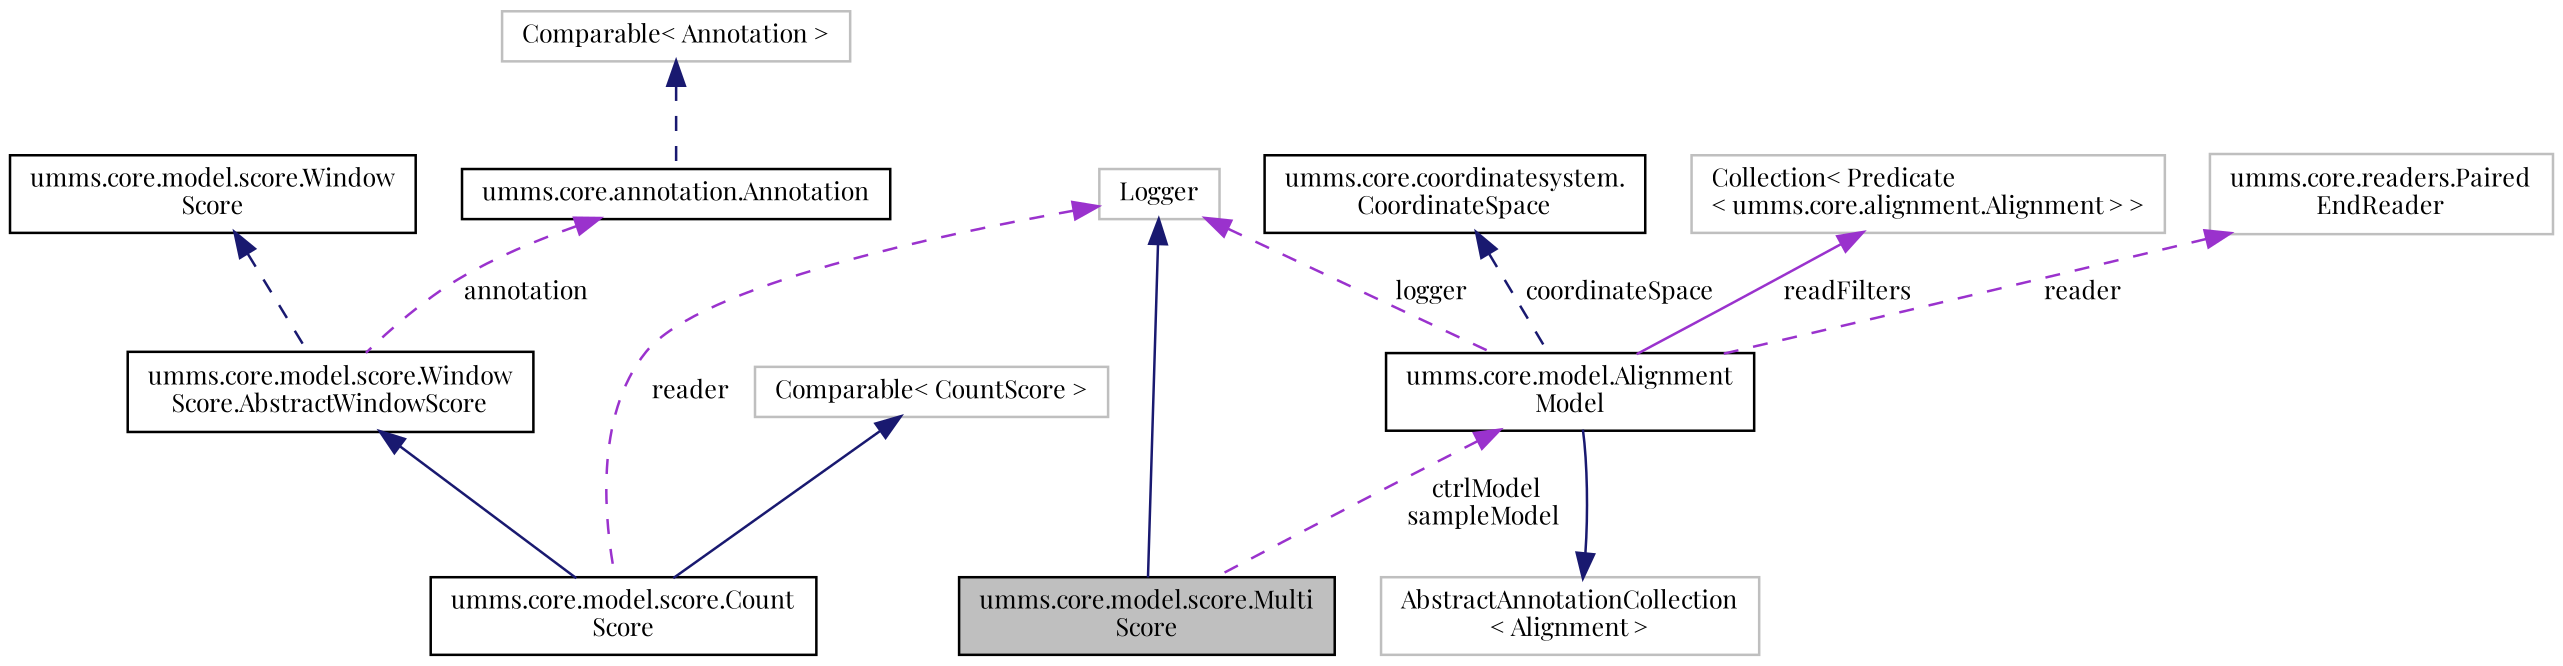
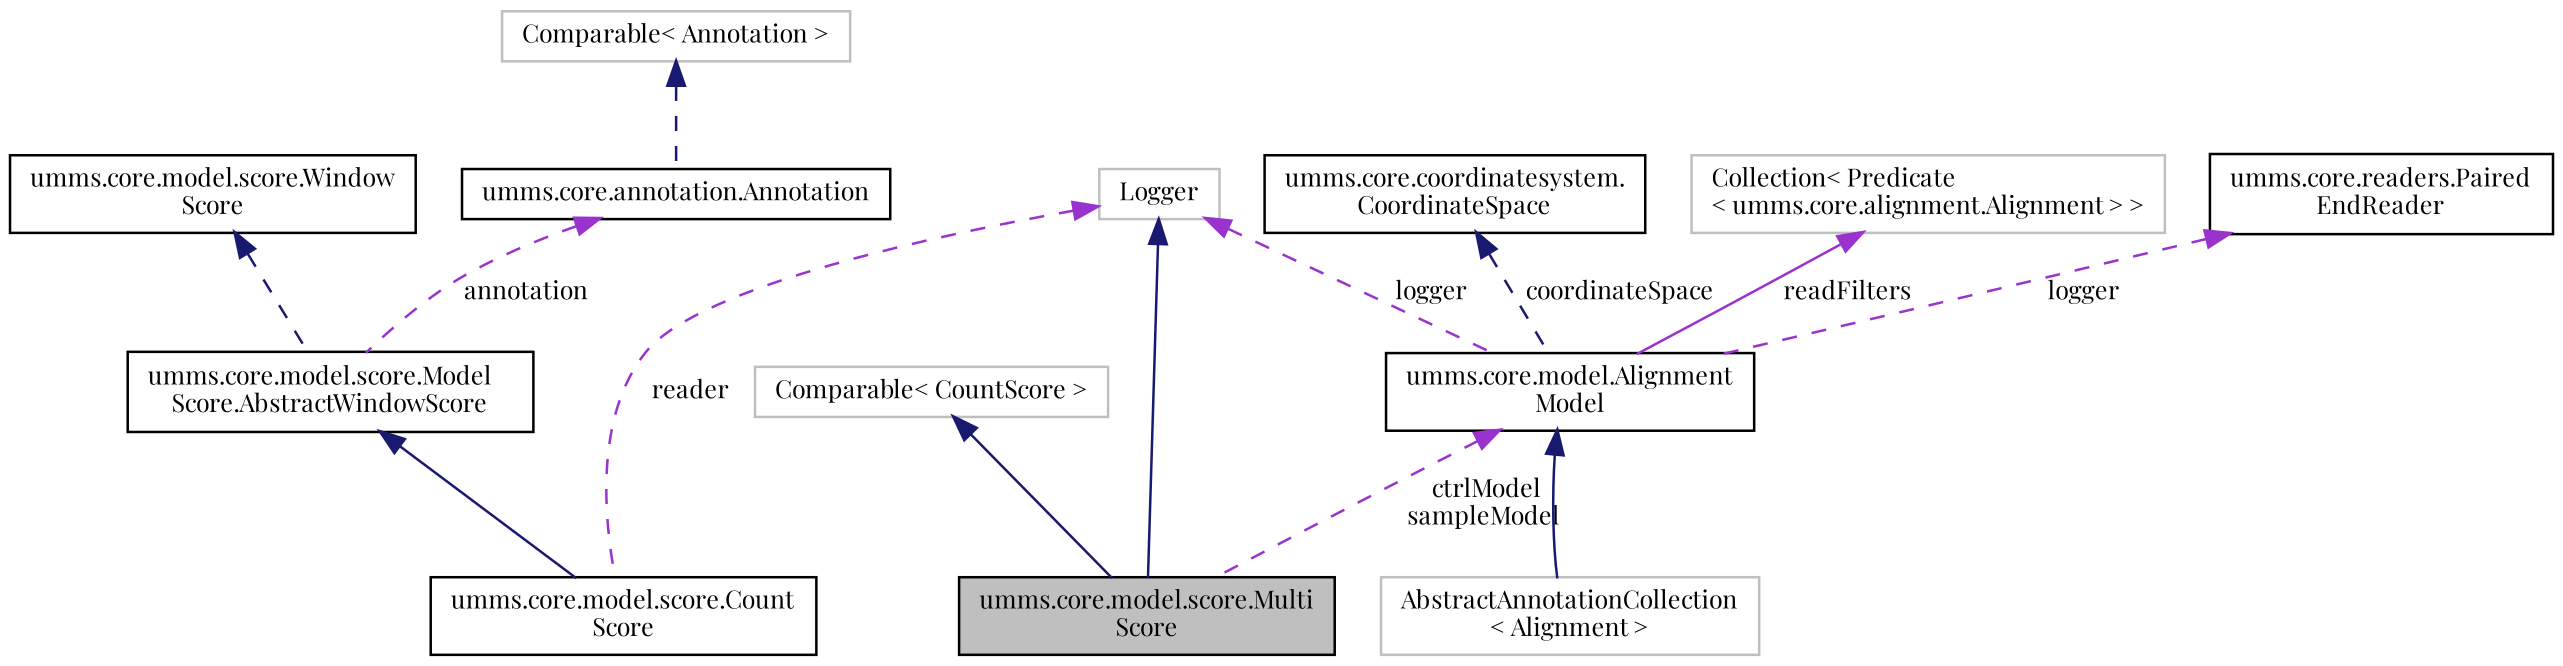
node "umms.core.readers.Paired EndReader": color grey75 -> black
edge "umms.core.model.Alignment Model" -> "umms.core.readers.Paired EndReader": label " reader" -> " logger"
node "umms.core.model.score.Window Score.AbstractWindowScore": label "umms.core.model.score.Window Score.AbstractWindowScore" -> "umms.core.model.score.Model Score.AbstractWindowScore"
edge "umms.core.model.Alignment Model" -> "AbstractAnnotationCollection < Alignment >": reversed
edge "umms.core.model.score.Count Score" -> "Comparable< CountScore >": now "umms.core.model.score.Multi Score" -> "Comparable< CountScore >"
